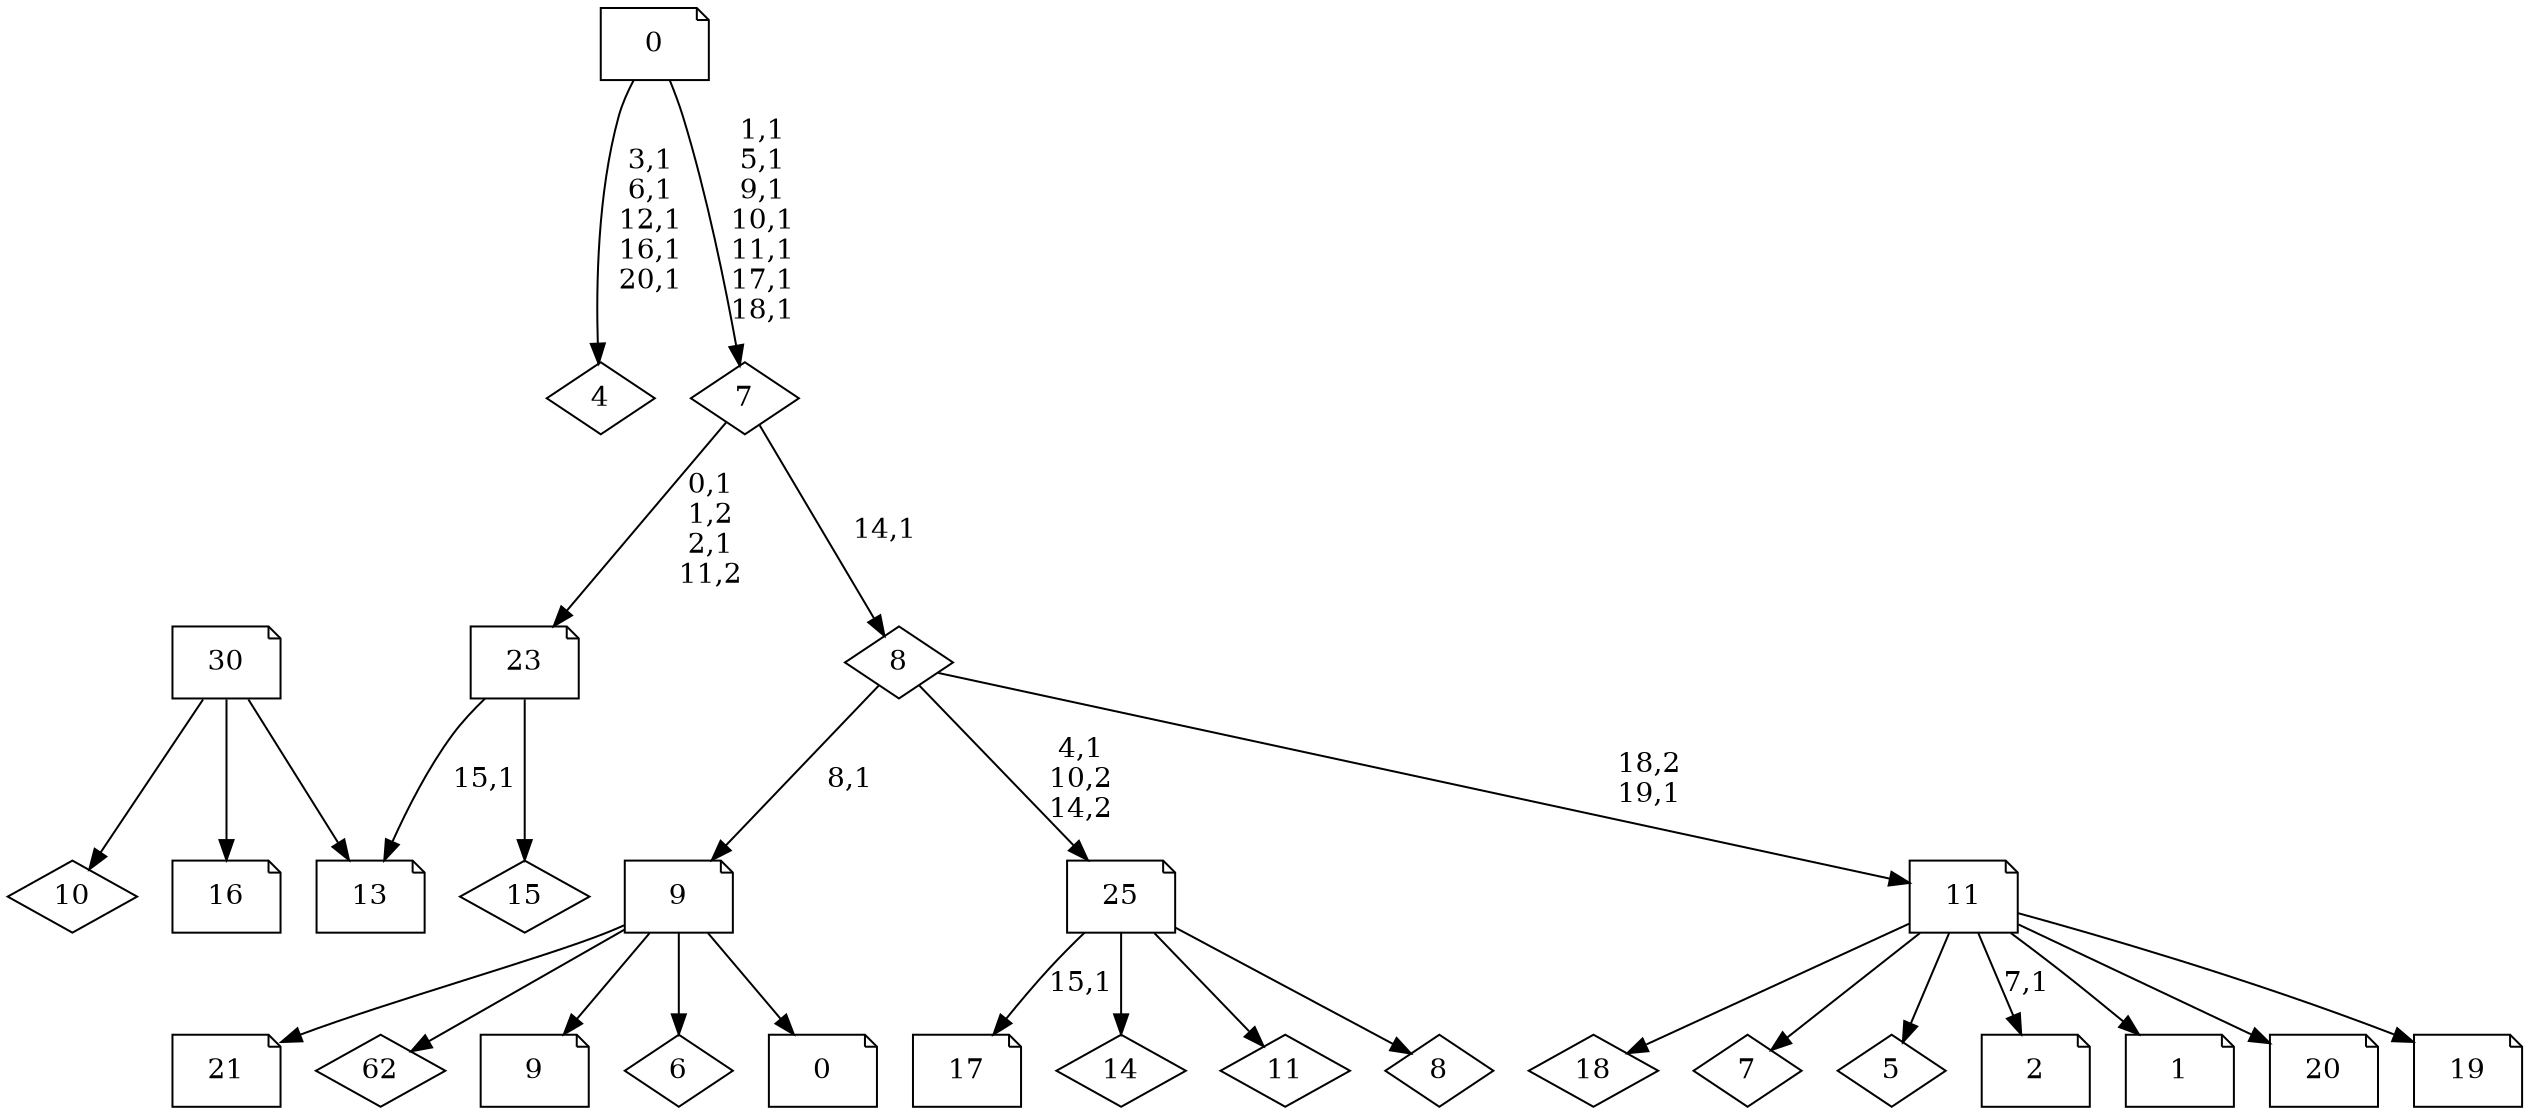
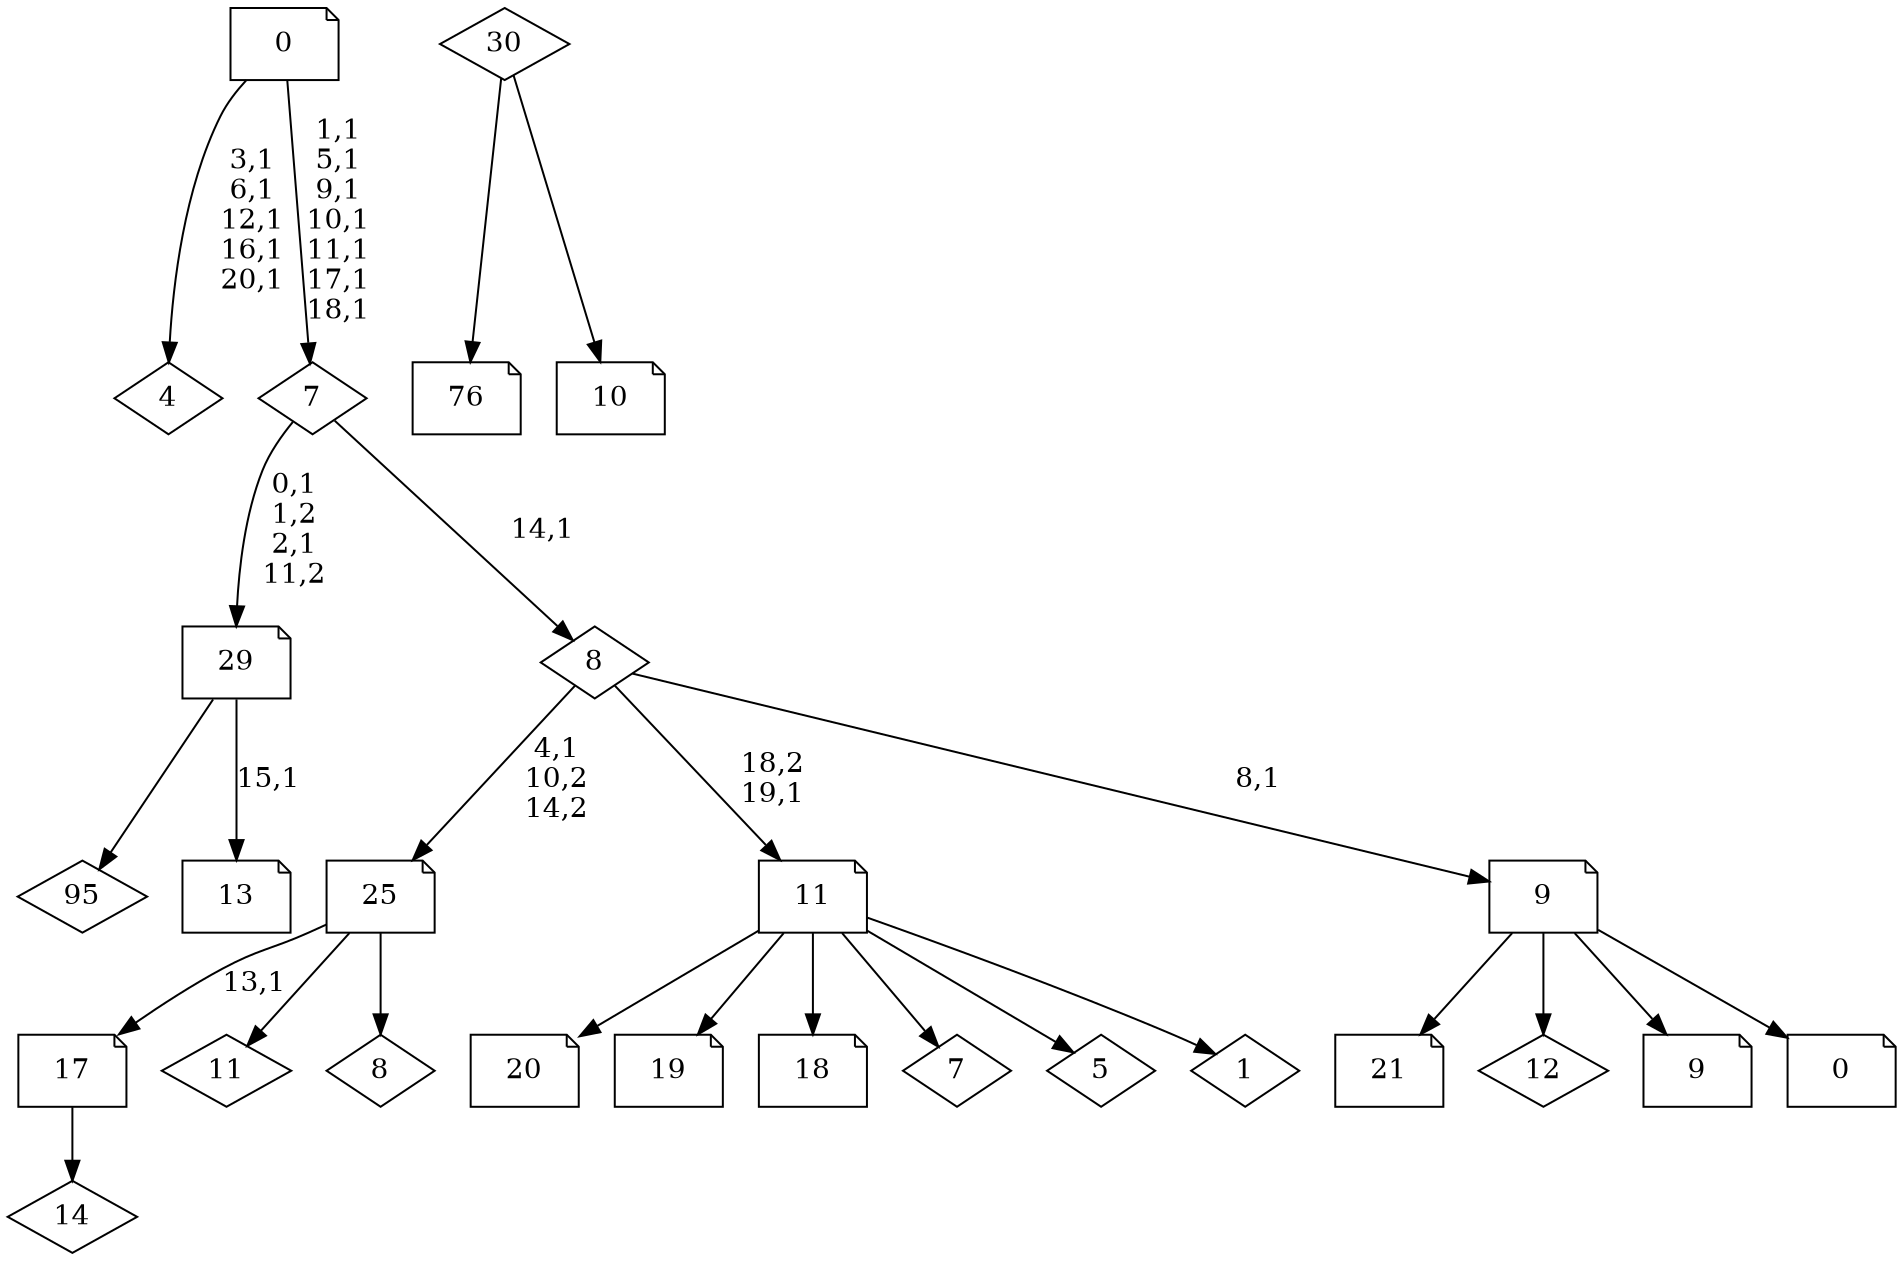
node "30": shape note -> diamond
node "23": label "23" -> "29"
edge "30" -> "13": removed
node "10": shape diamond -> note
node "16": label "16" -> "76"
node "15": label "15" -> "95"
edge "25" -> "14": now "17" -> "14"
edge "25" -> "17": label "15,1" -> "13,1"
node "62": label "62" -> "12"
node "6": removed
node "18": shape diamond -> note
node "2": removed
node "1": shape note -> diamond
